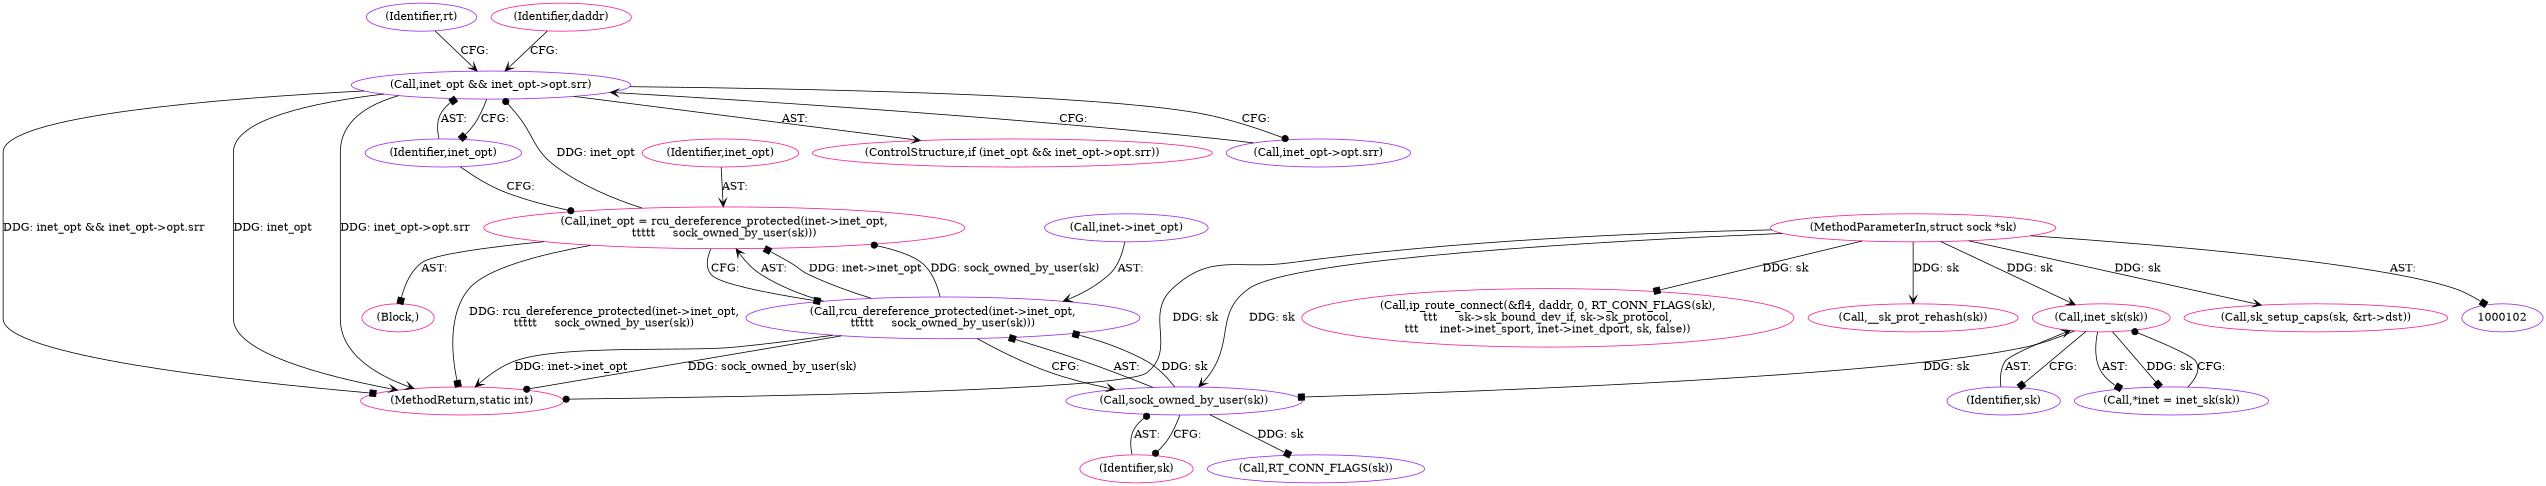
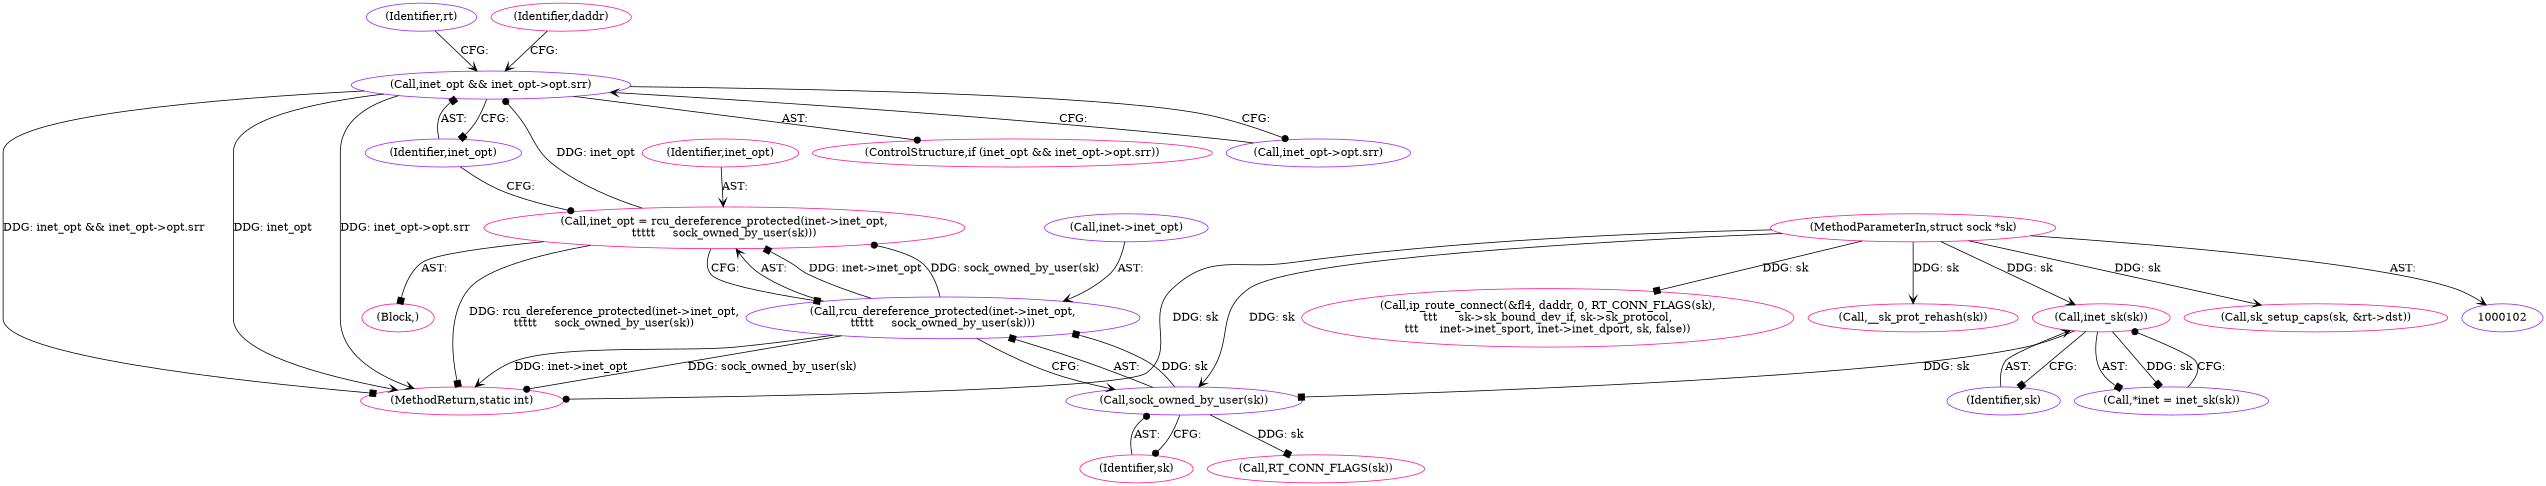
edge "(Call,inet_opt && inet_opt->opt.srr)" -> "(ControlStructure,if (inet_opt && inet_opt->opt.srr))": arrowhead vee -> dot
edge "(MethodParameterIn,struct sock *sk)" -> "1000102": arrowhead box -> vee
node "(Call,RT_CONN_FLAGS(sk))": color purple -> deeppink
